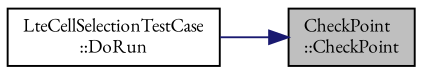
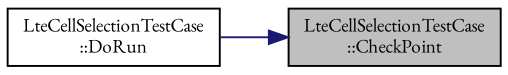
node "CheckPoint ::CheckPoint": label "CheckPoint ::CheckPoint" -> "LteCellSelectionTestCase ::CheckPoint"
